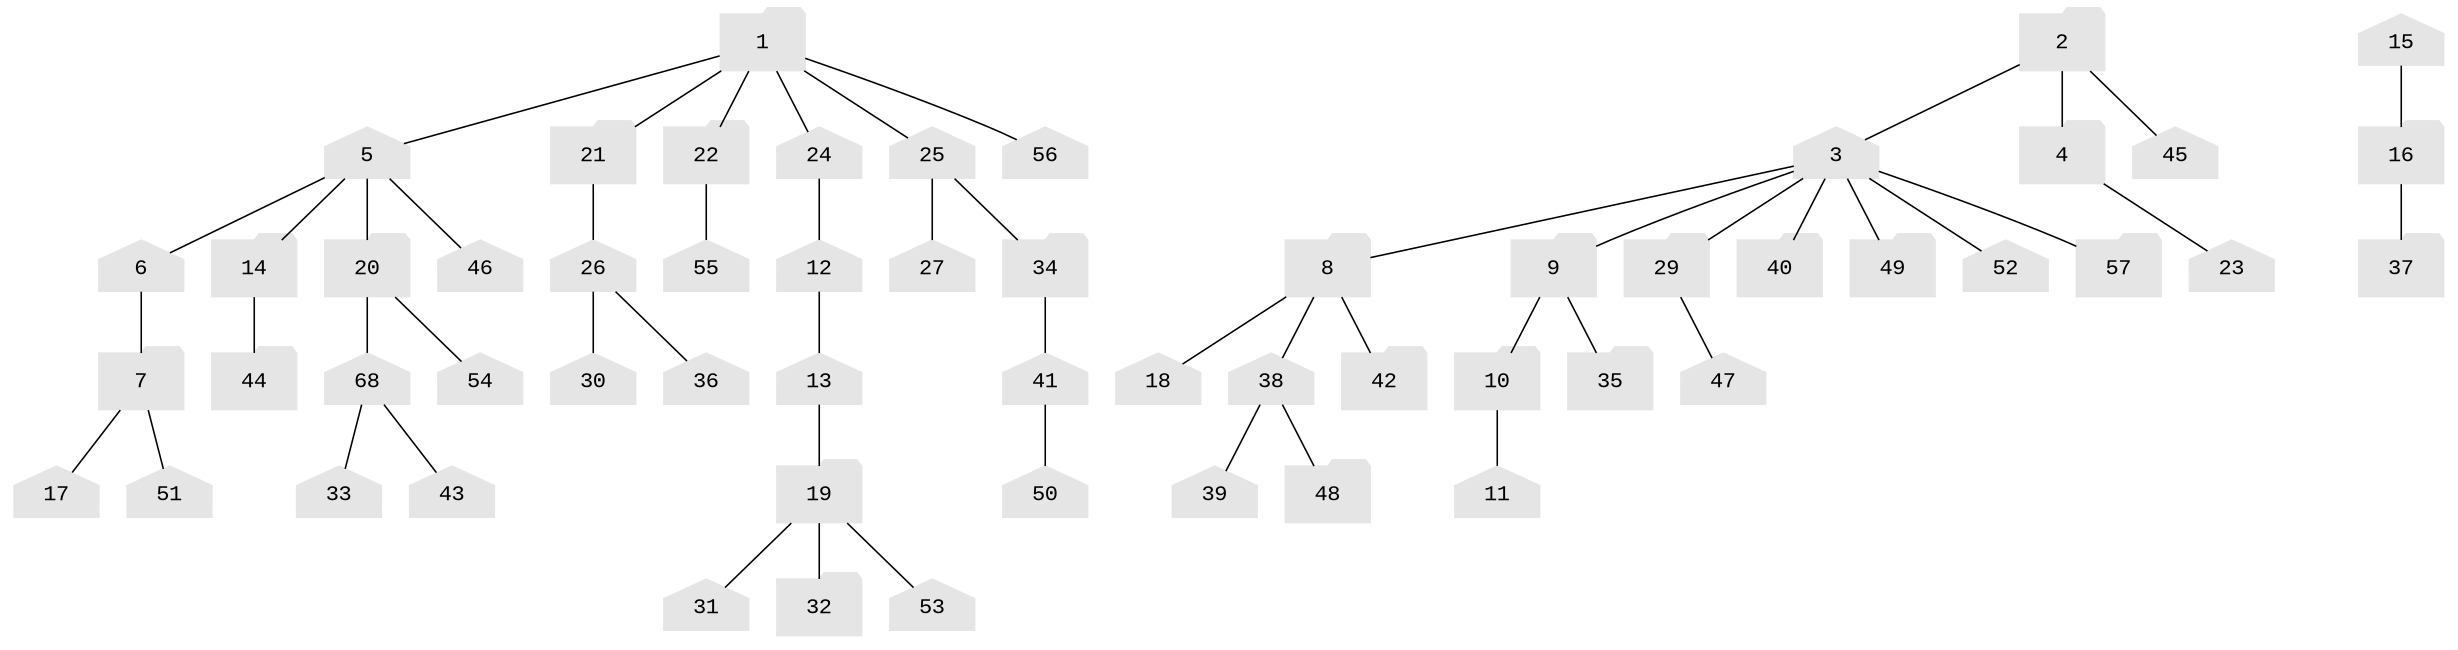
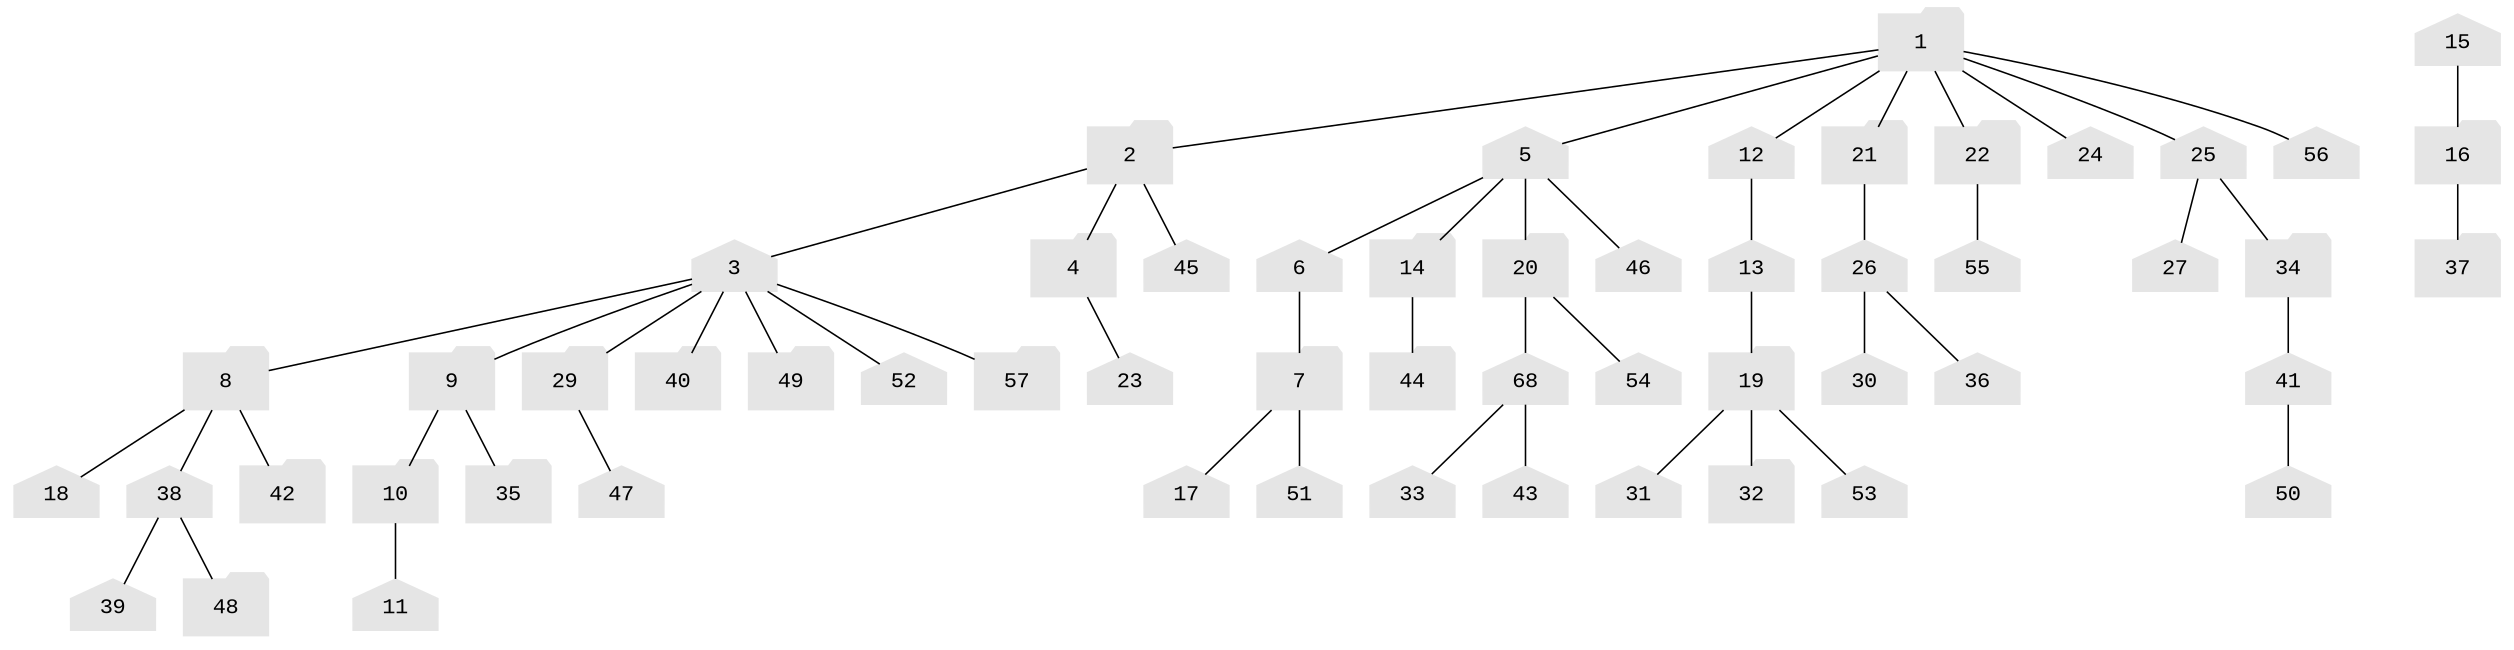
edge "1" -- "2": added
edge "24" -- "12": now "1" -- "12"
